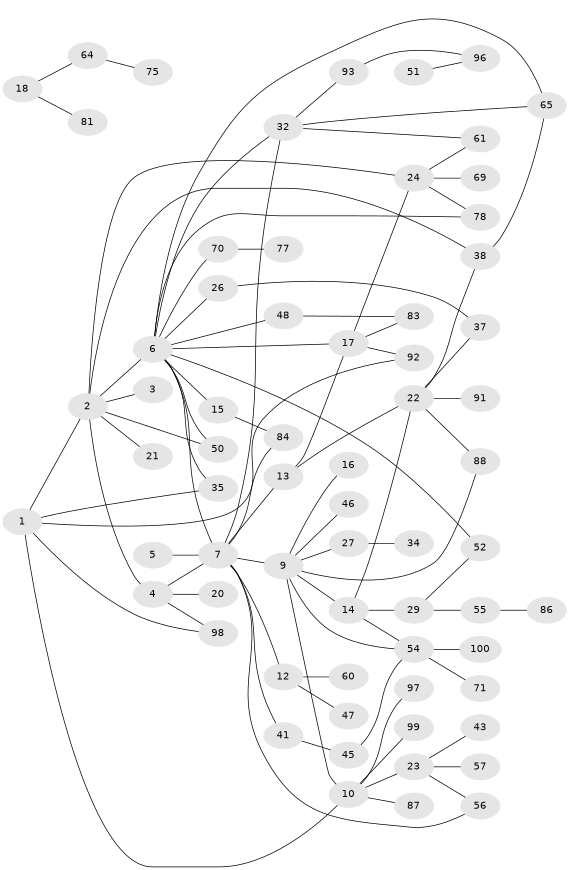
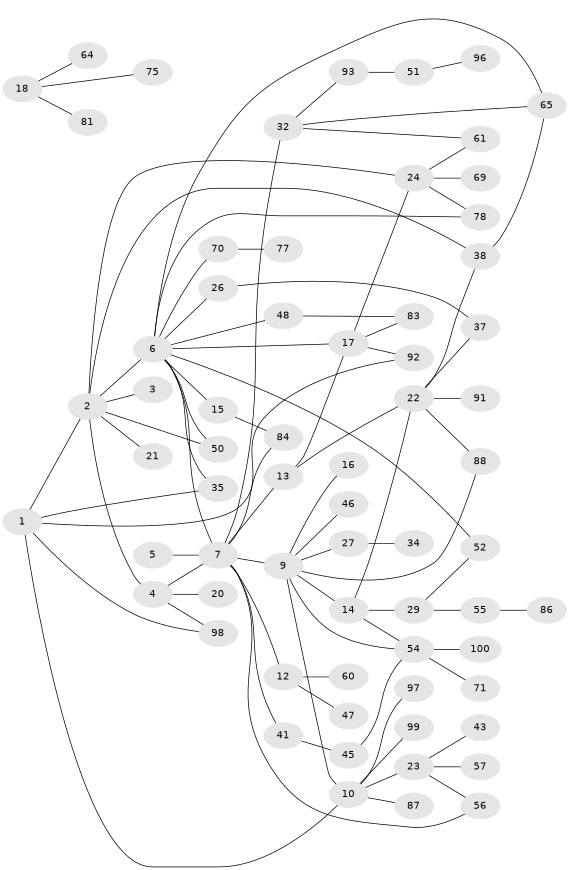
edge "96" -- "93": now "51" -- "93"
edge "64" -- "75": now "18" -- "75"
edge "32" -- "6": removed
